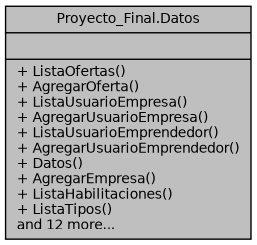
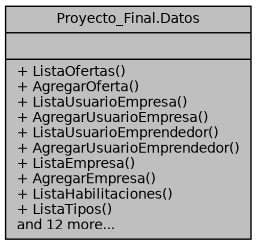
node "Proyecto_Final.Datos": text "+ Datos()" -> "+ ListaEmpresa()"
